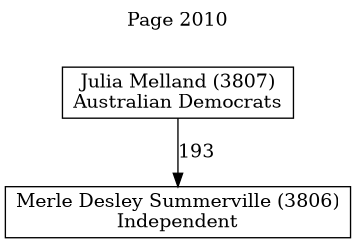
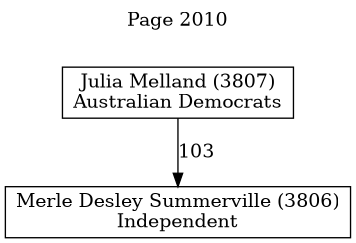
edge "Julia Melland (3807) Australian Democrats" -> "Merle Desley Summerville (3806) Independent": label "193" -> "103"
